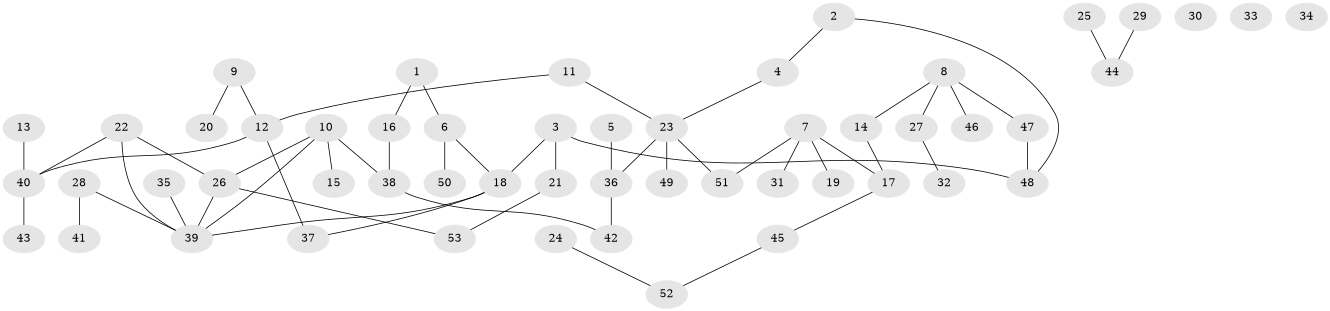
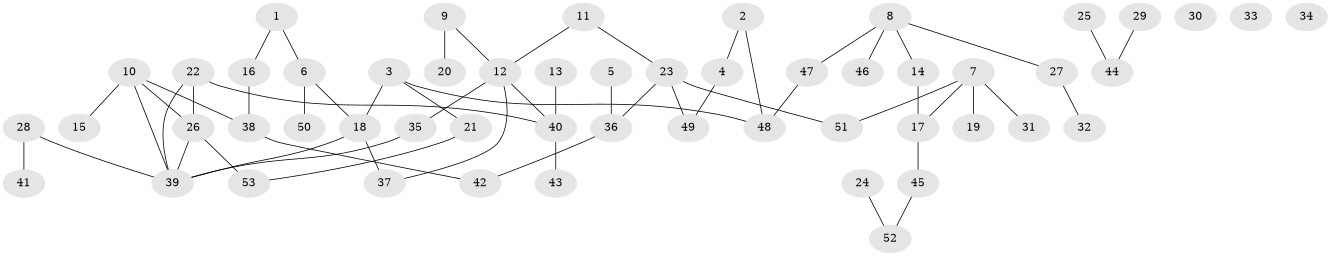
edge "4" -- "23": now "4" -- "49"
edge "12" -- "35": added
